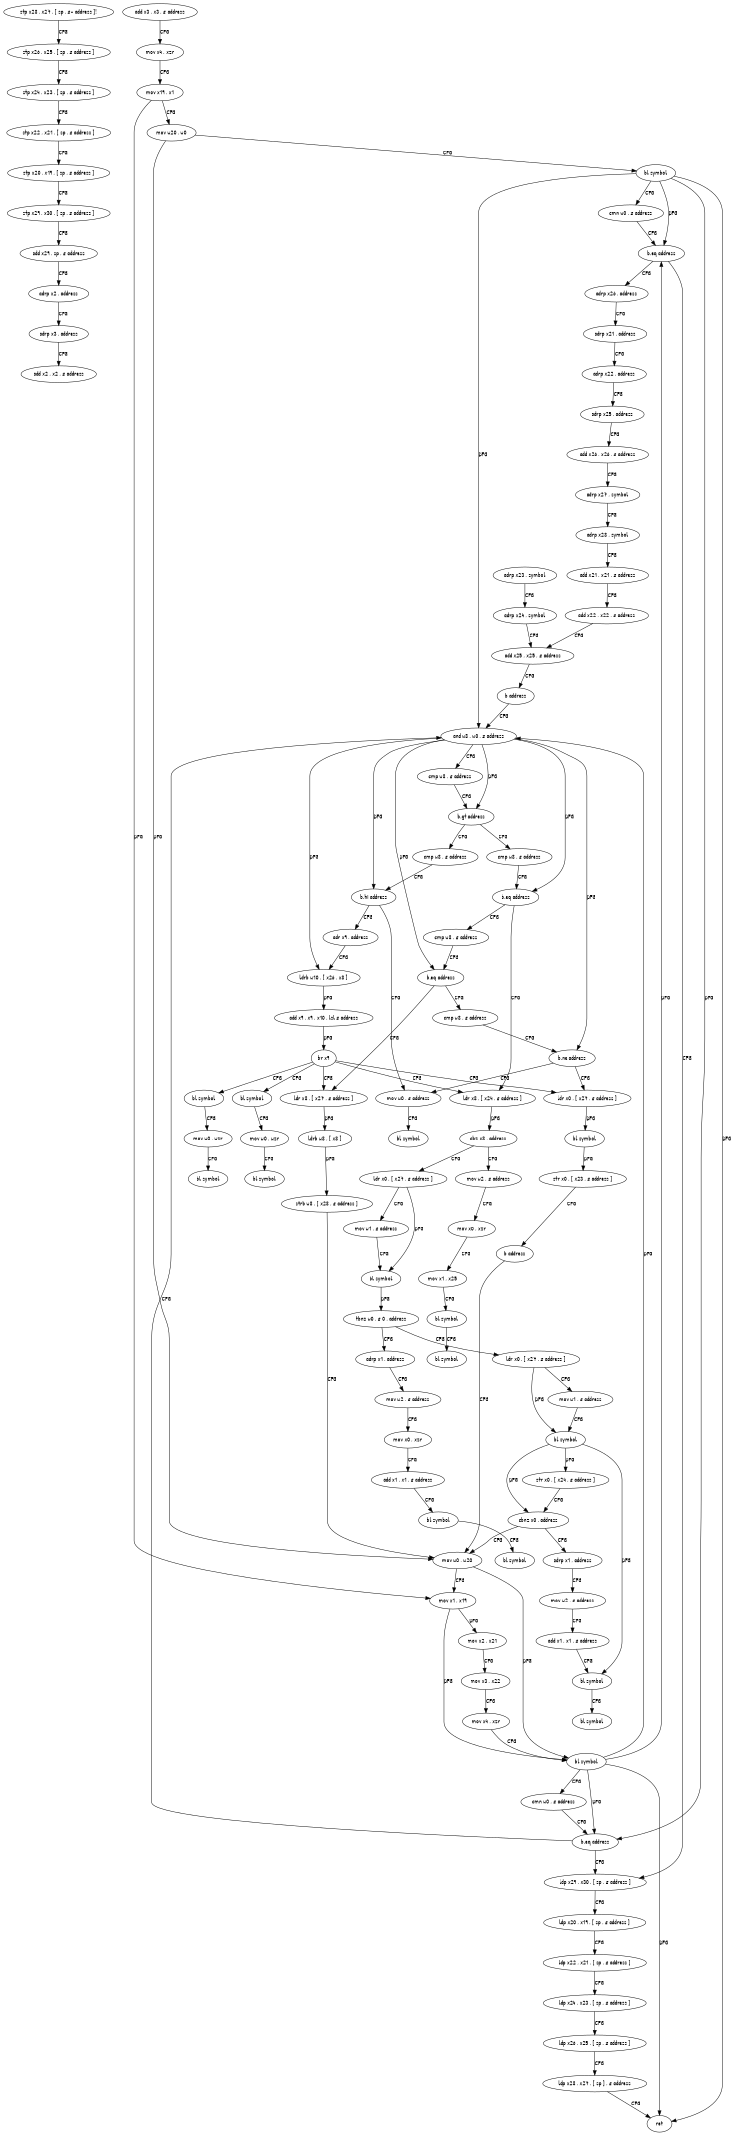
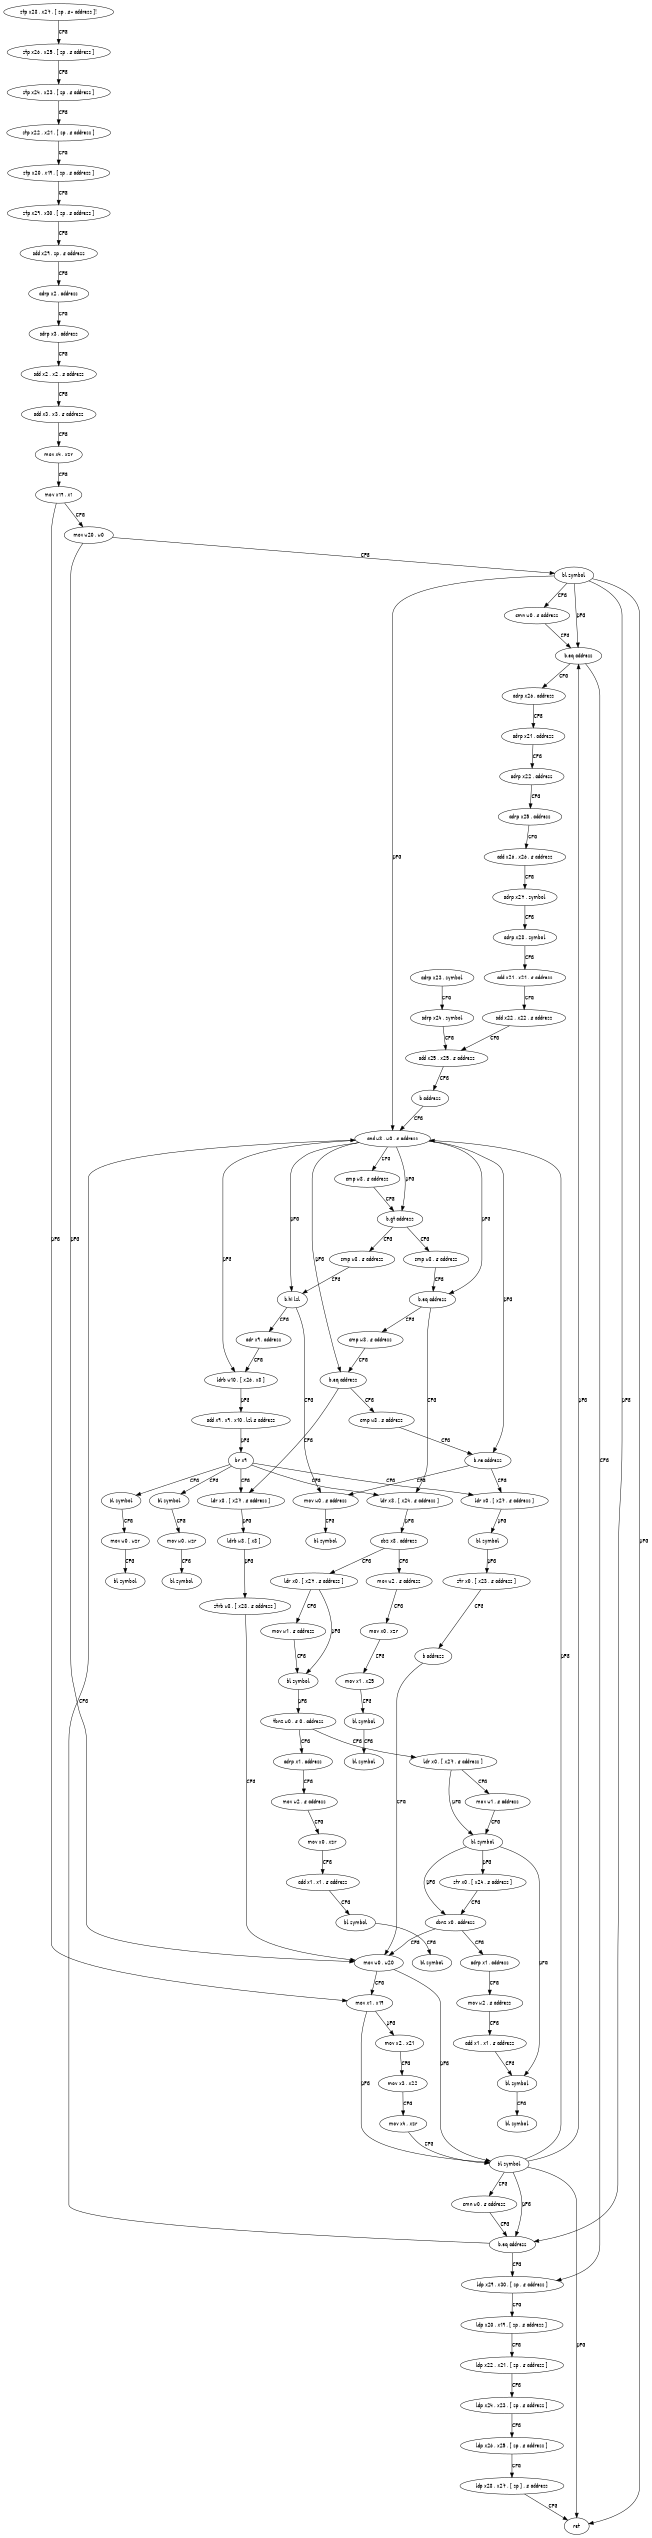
edge "add x2 , x2 , # address" -> "add x3 , x3 , # address": added, label "CFG"
node "b.hi address": label "b.hi address" -> "b.hi lsl"
